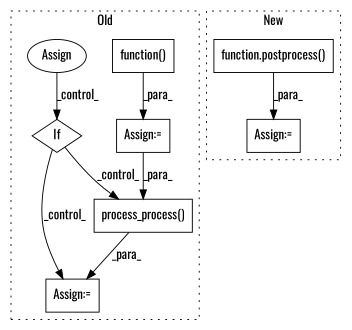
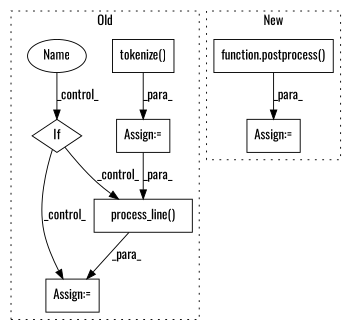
node "Assign": label "Assign" -> "Name"
node "function()": label "function()" -> "tokenize()"
node "process_process()": label "process_process()" -> "process_line()"
